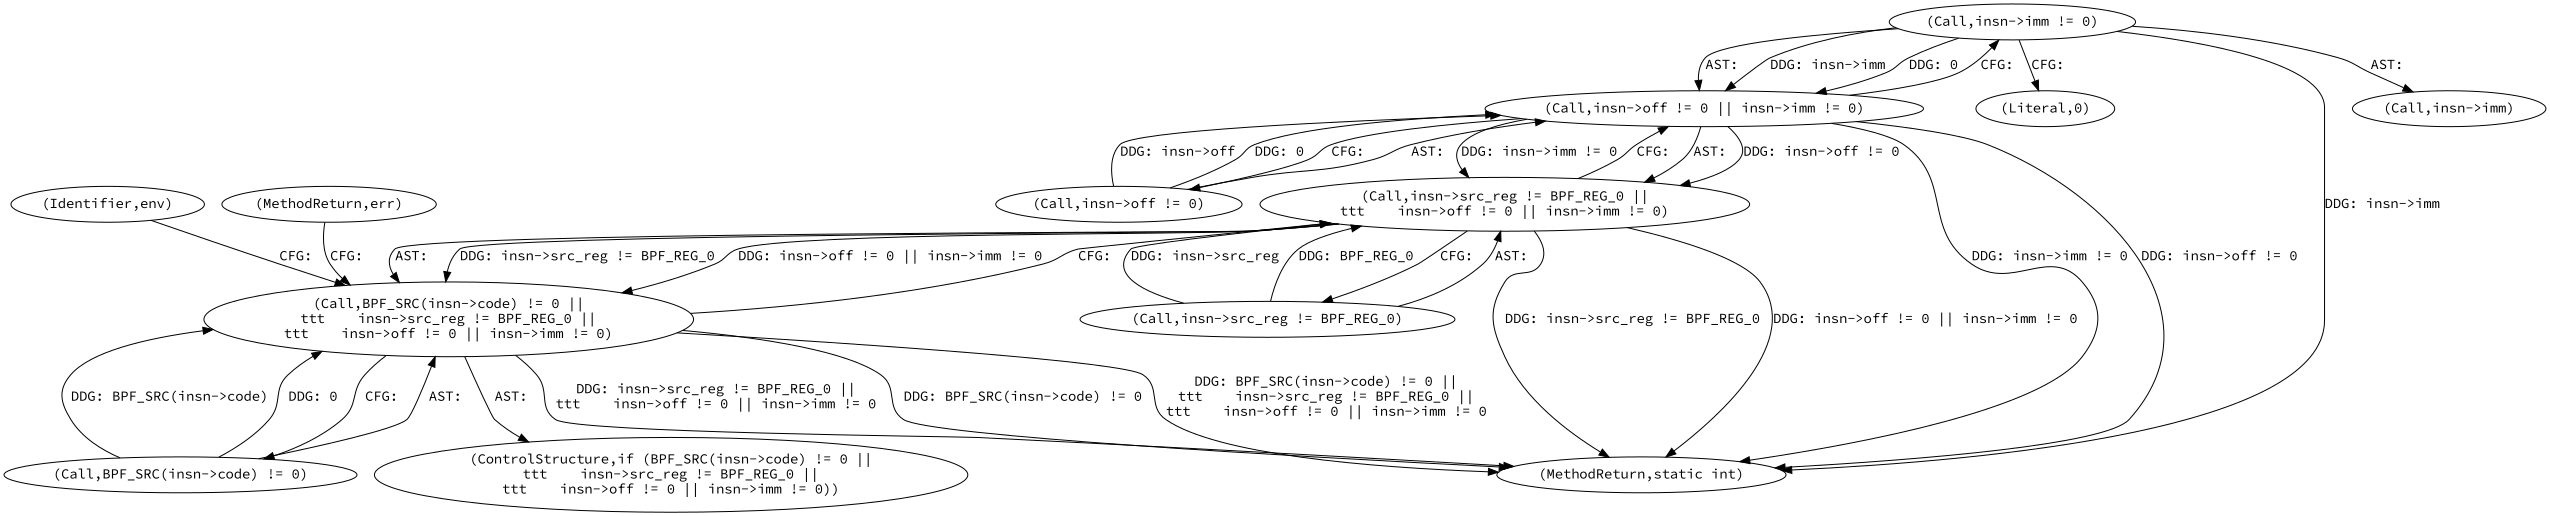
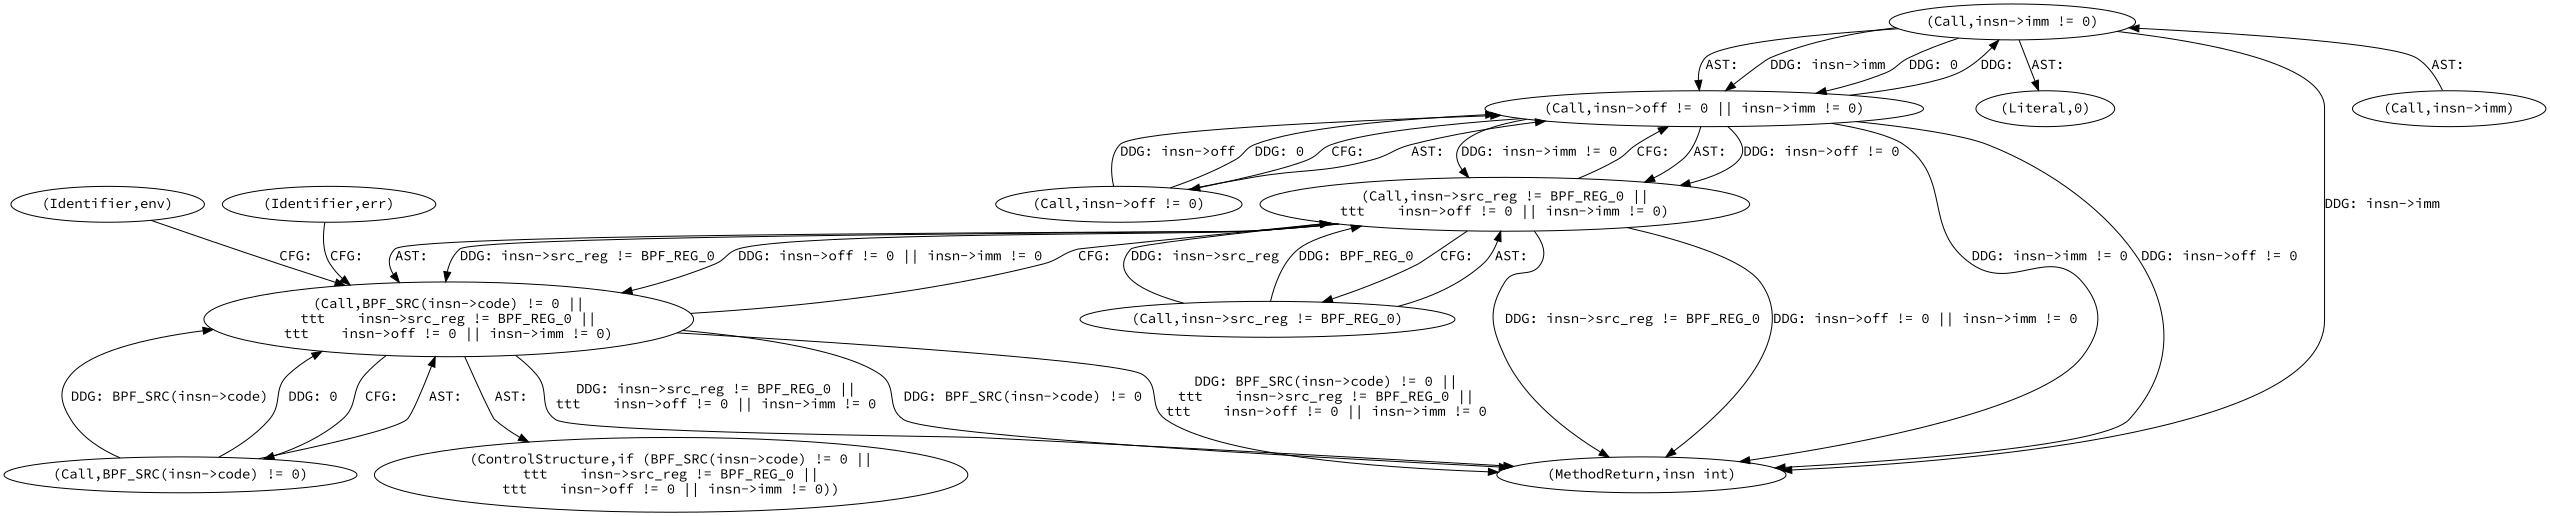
edge "(Call,insn->imm != 0)" -> "(Call,insn->imm)": reversed
edge "(Call,insn->off != 0 || insn->imm != 0)" -> "(Call,insn->imm != 0)": label "CFG: " -> "DDG: "
edge "(Call,insn->imm != 0)" -> "(Literal,0)": label "CFG: " -> "AST: "
node "(MethodReturn,err)": label "(MethodReturn,err)" -> "(Identifier,err)"
node "(MethodReturn,static int)": label "(MethodReturn,static int)" -> "(MethodReturn,insn int)"
